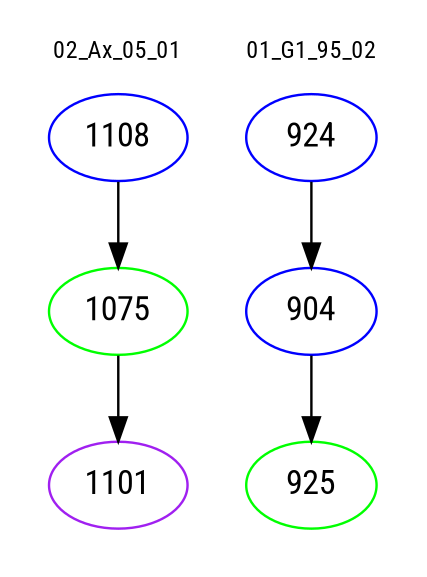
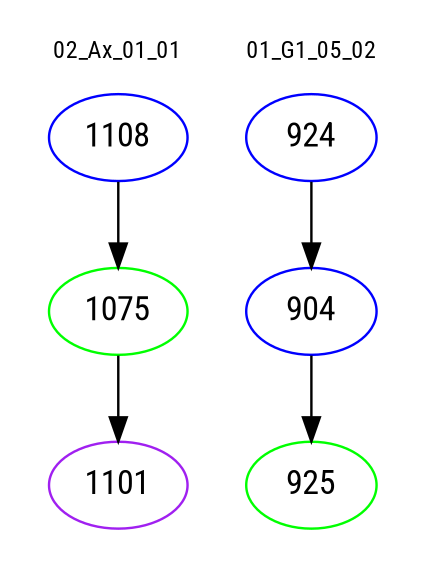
cluster "02_Ax_05_01": label "02_Ax_05_01" -> "02_Ax_01_01"
cluster "01_G1_95_02": label "01_G1_95_02" -> "01_G1_05_02"
